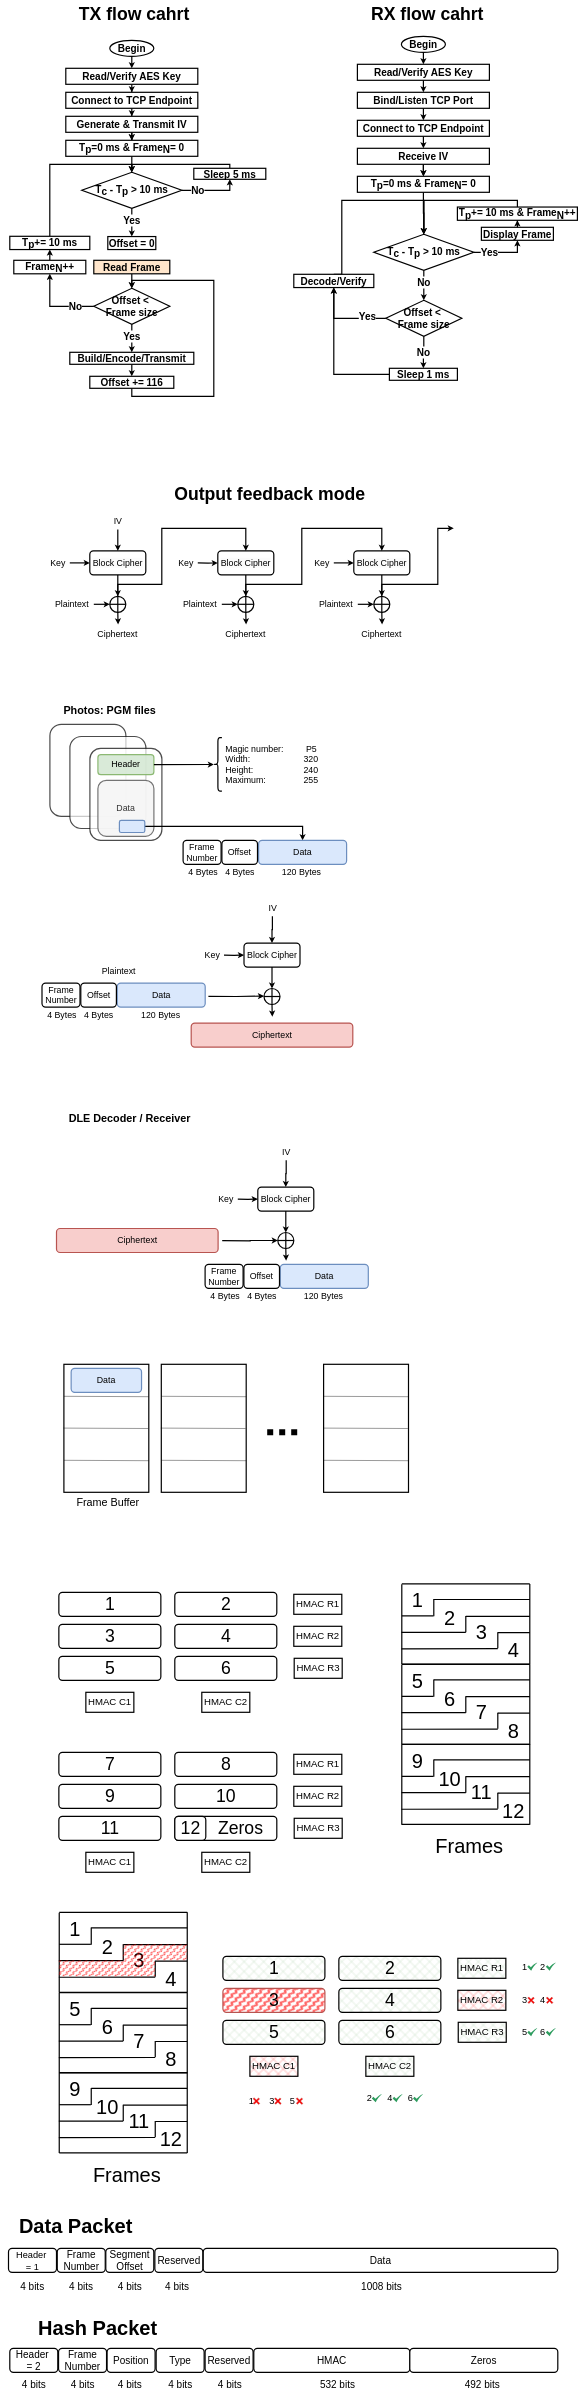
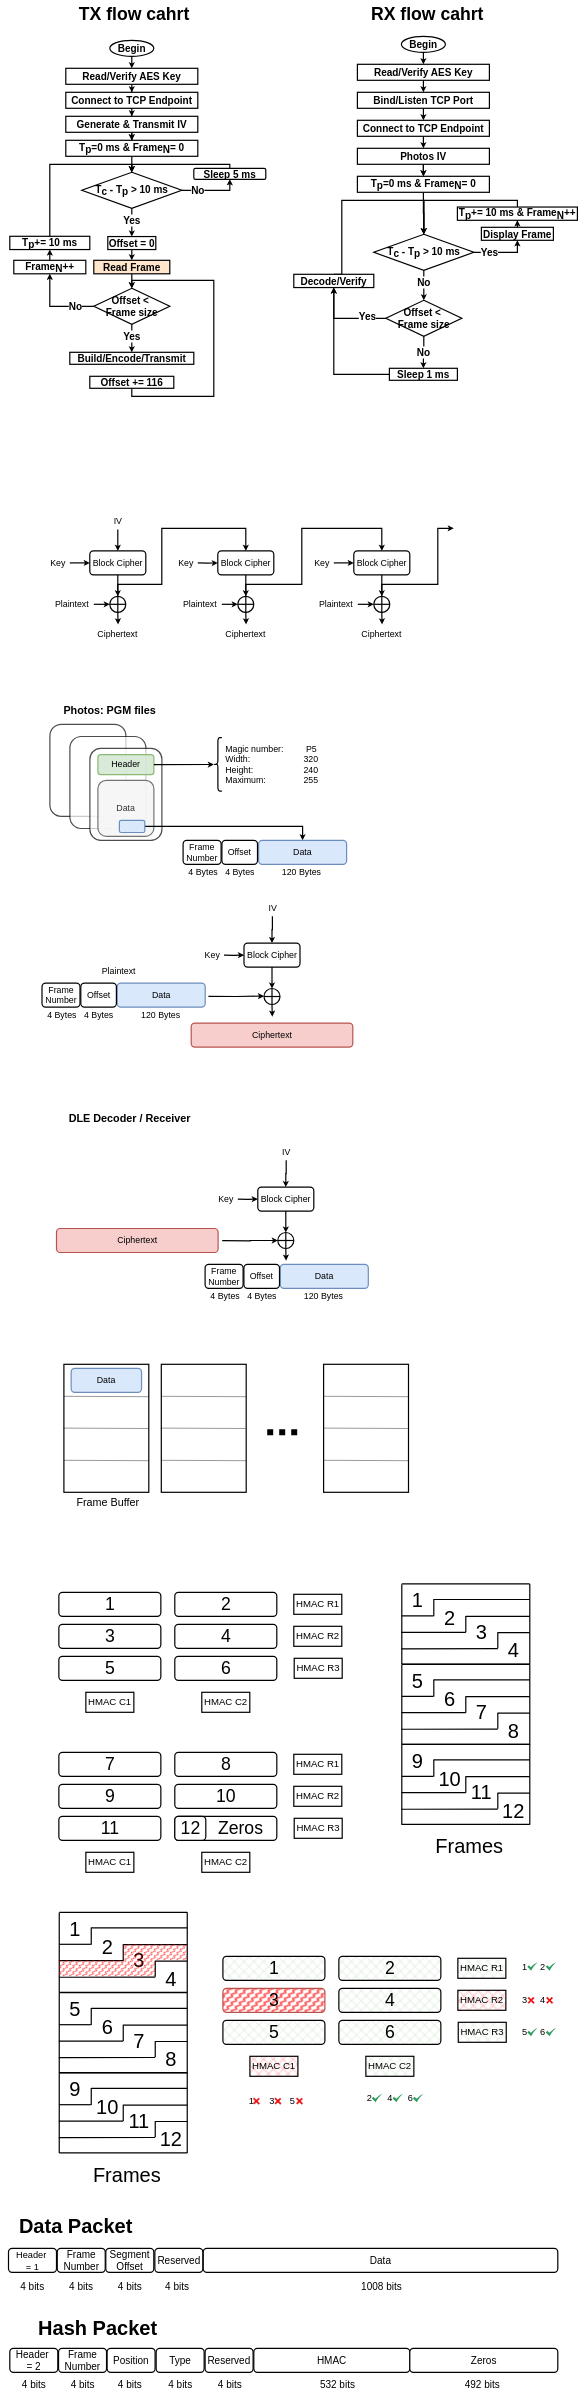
node "Receive IV": label "Receive IV" -> "Photos IV"
node "Sleep 5 ms": shape rectangle -> rounded rectangle
edge "Offset = 0" -> "Read Frame": added
edge "Build/Encode/Transmit" -> "Offset += 116": removed
node "Output feedback mode": removed
